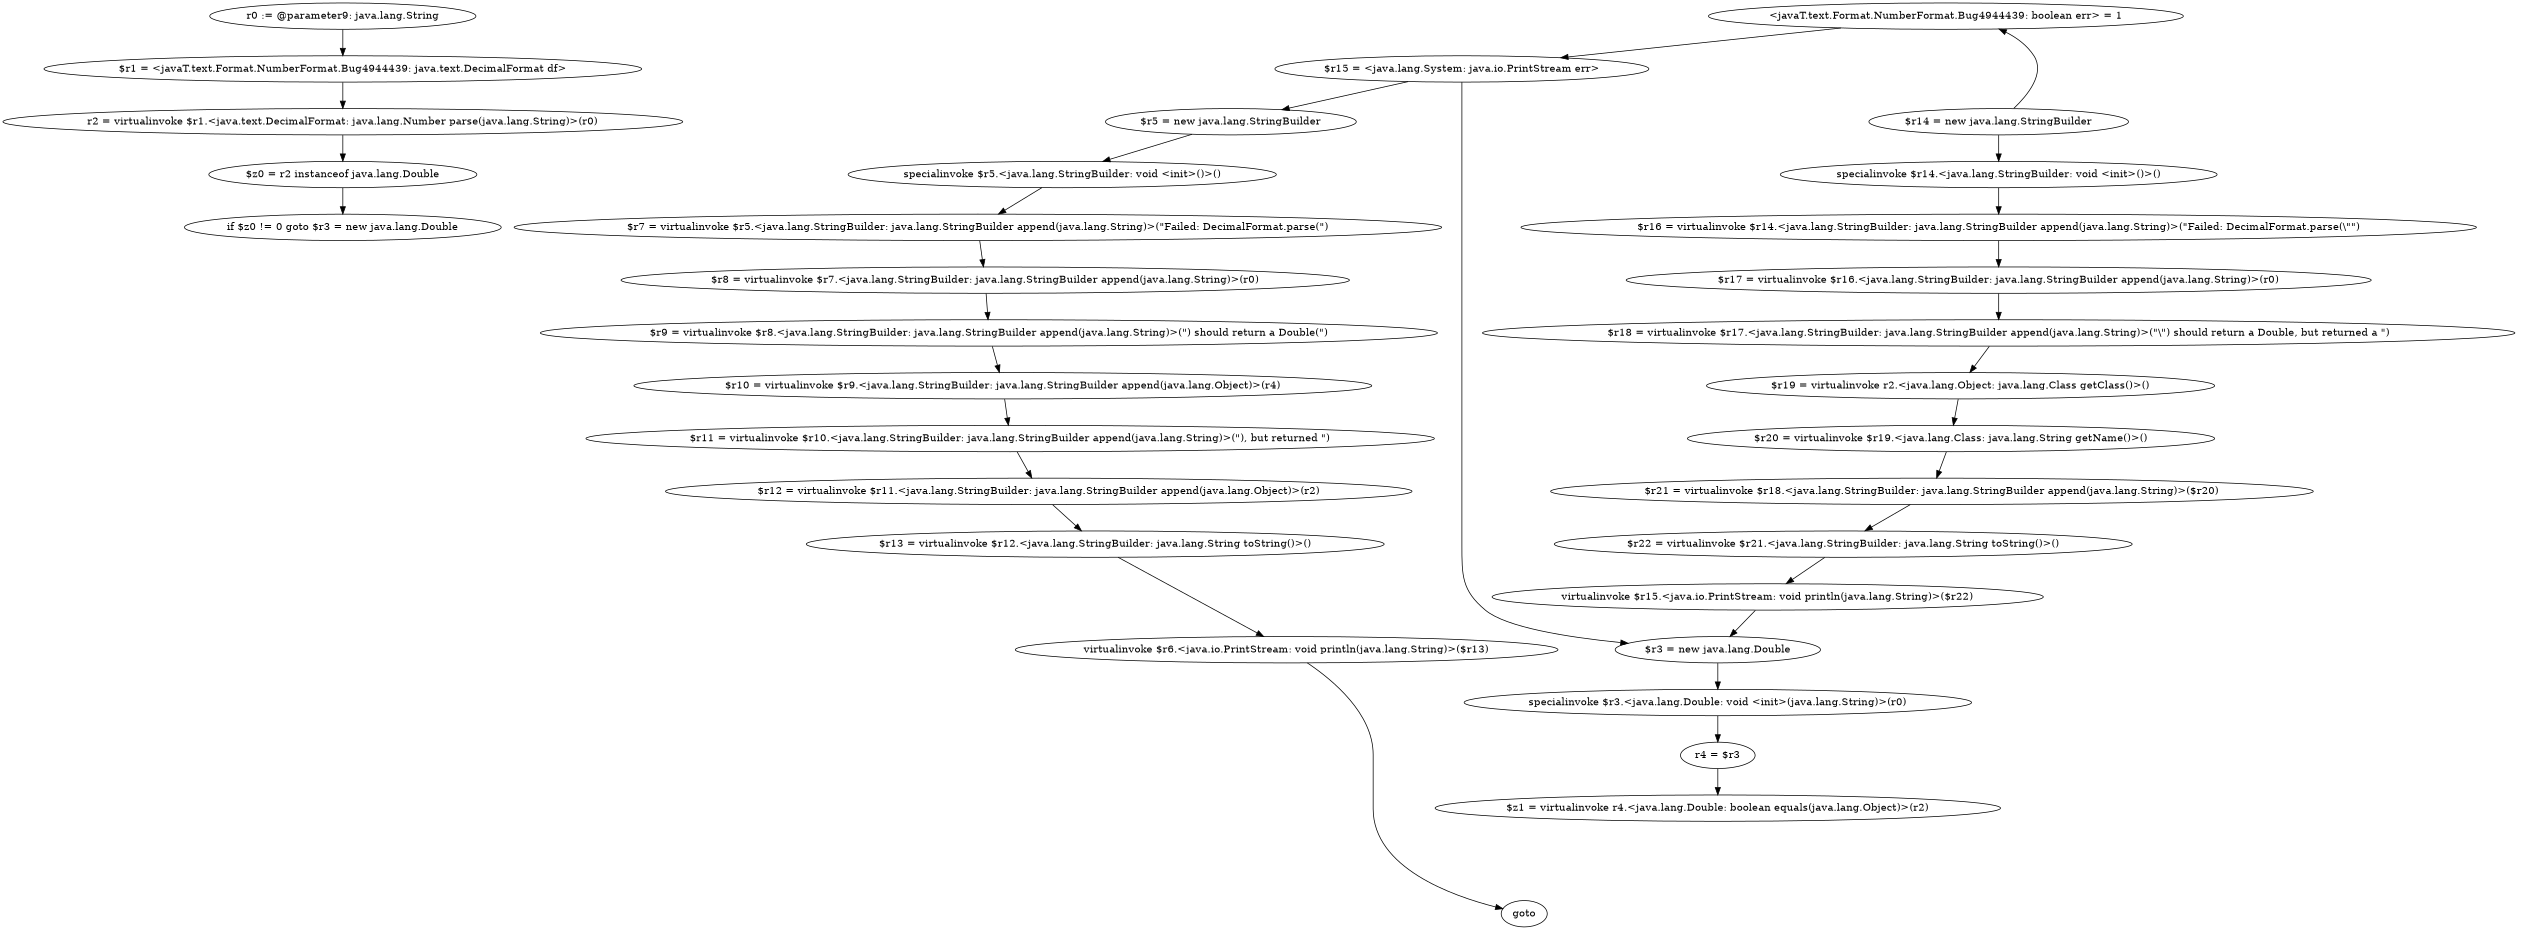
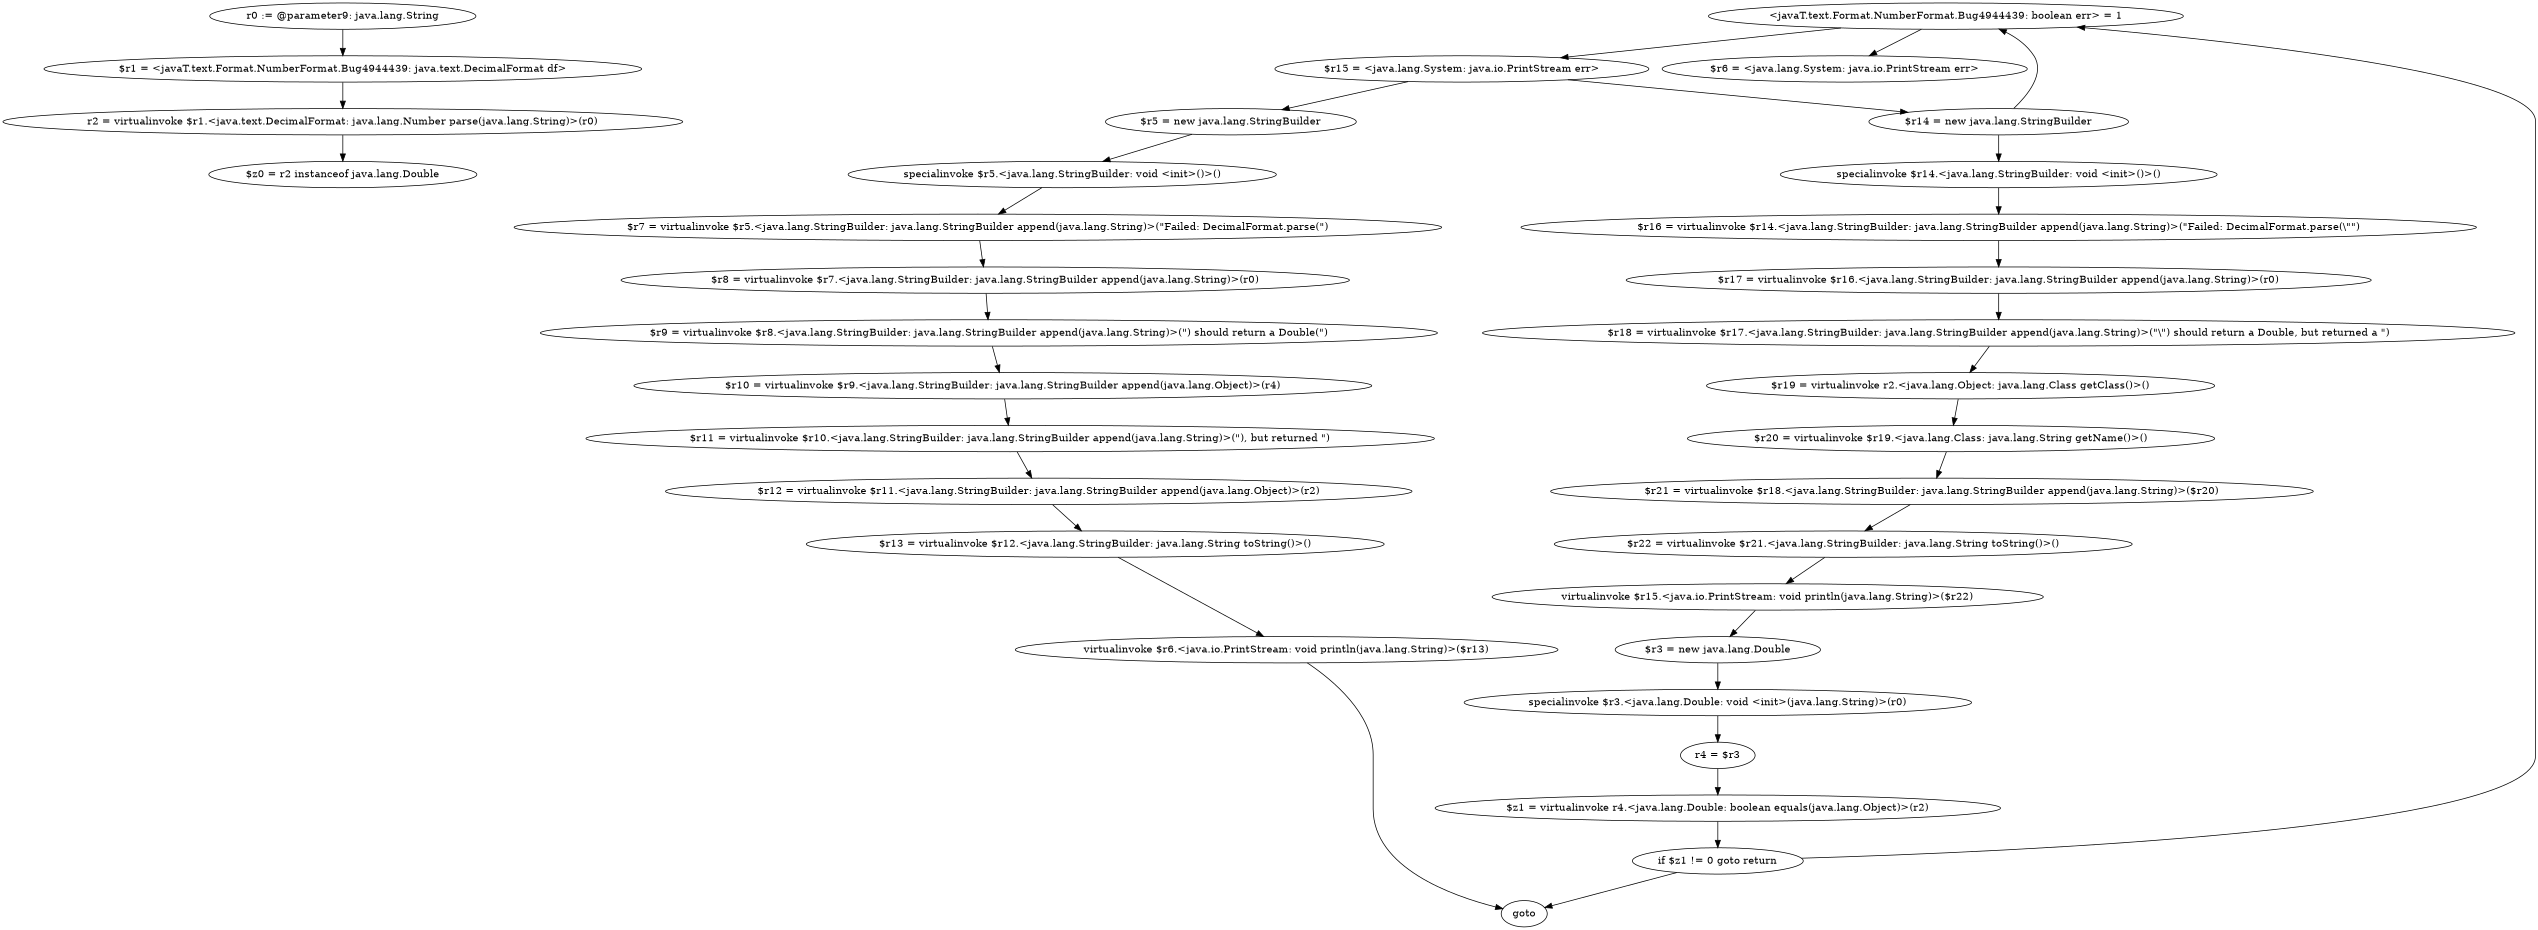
node "$r6 = <java.lang.System: java.io.PrintStream err>": added
node "if $z0 != 0 goto $r3 = new java.lang.Double": removed
edge "$r15 = <java.lang.System: java.io.PrintStream err>" -> "$r3 = new java.lang.Double": now "$r15 = <java.lang.System: java.io.PrintStream err>" -> "$r14 = new java.lang.StringBuilder"
node "if $z1 != 0 goto return": added
